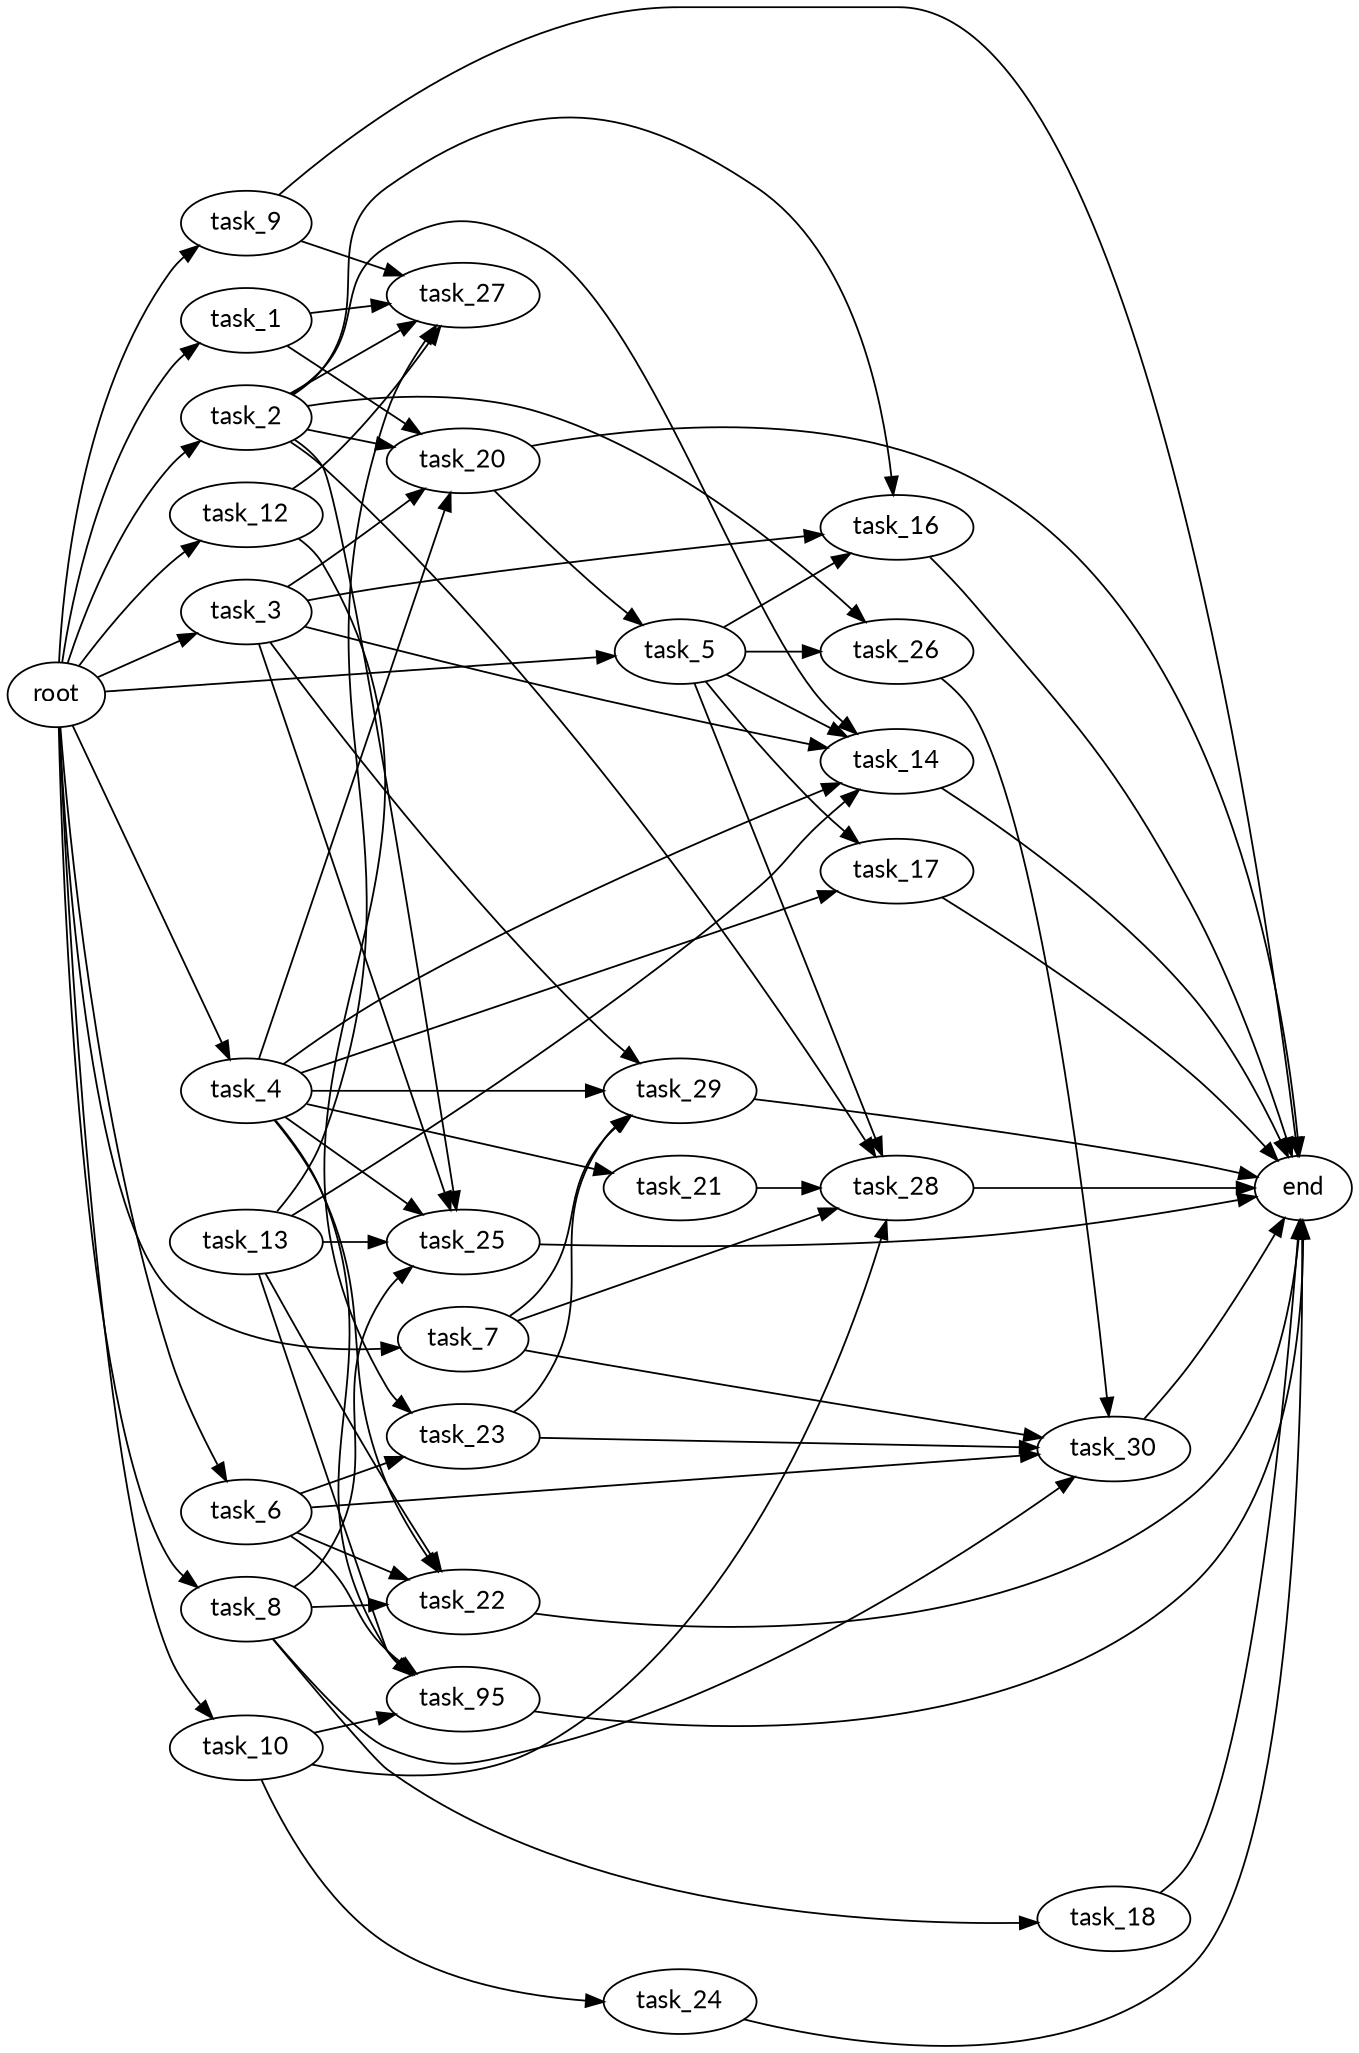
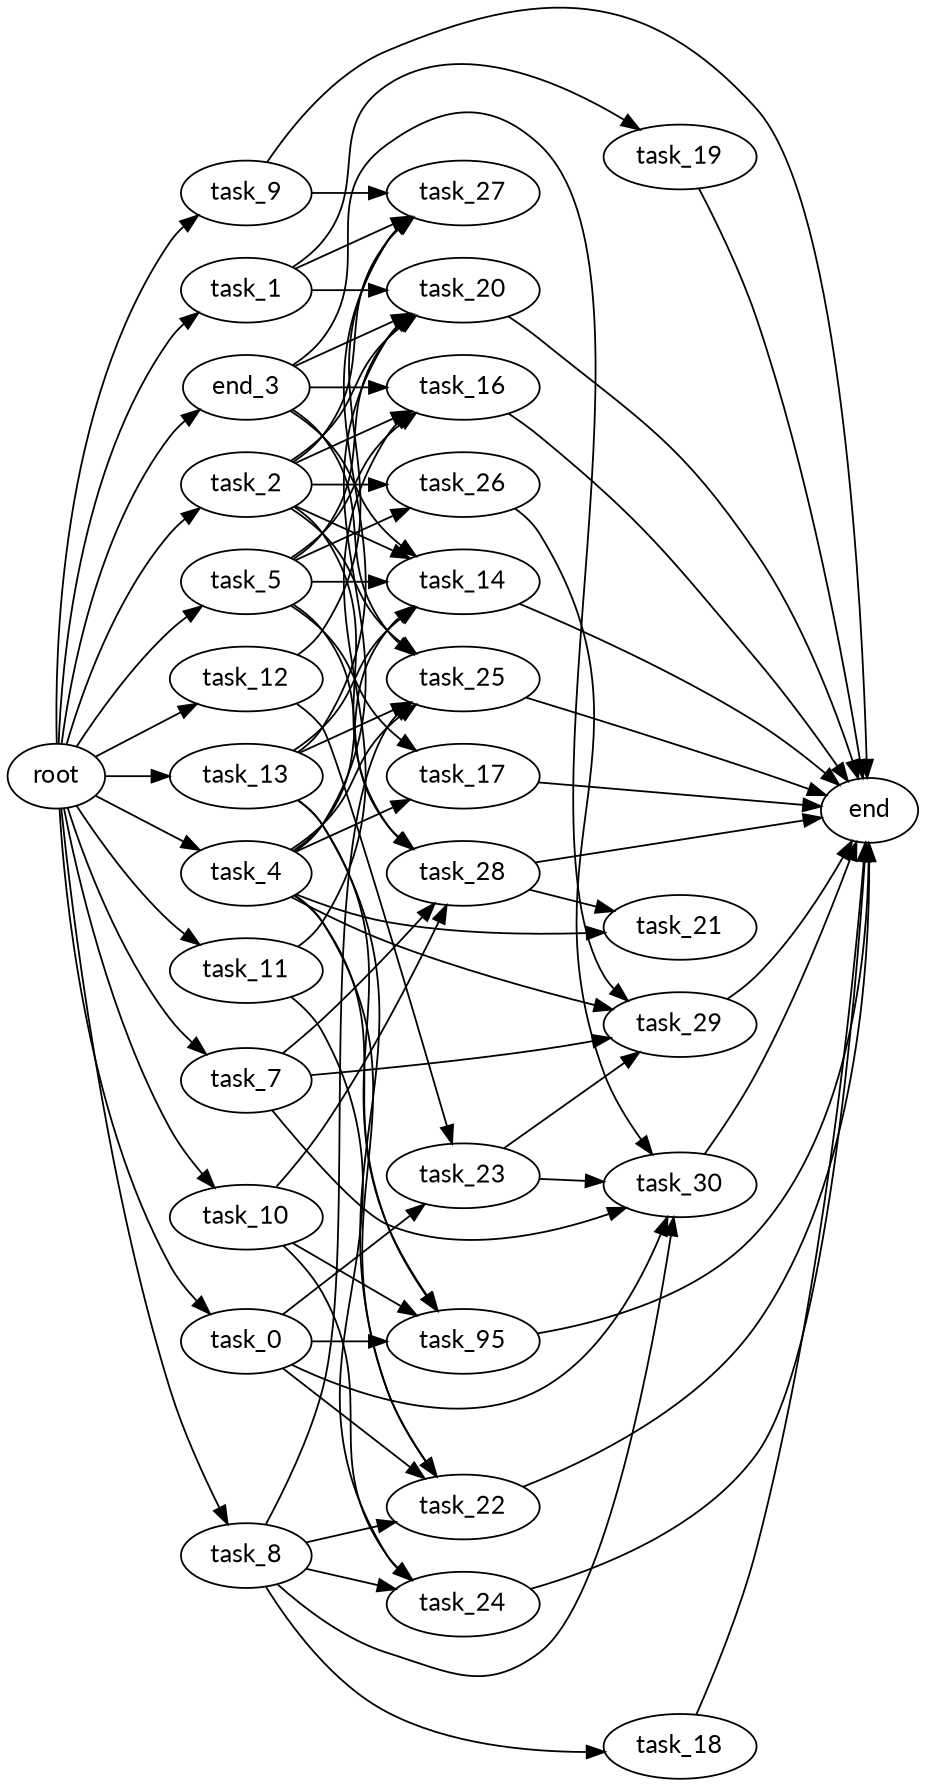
node "task_19": added
edge "task_20" -> "task_5": reversed
node "task_3": label "task_3" -> "end_3"
edge "root" -> "task_13": added
node "task_11": added
edge "task_21" -> "task_28": reversed
node "task_6": label "task_6" -> "task_0"
edge "task_8" -> "task_24": added
